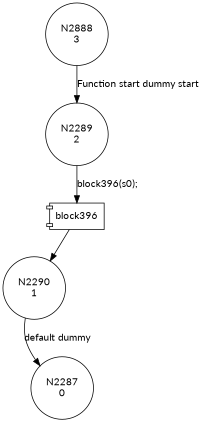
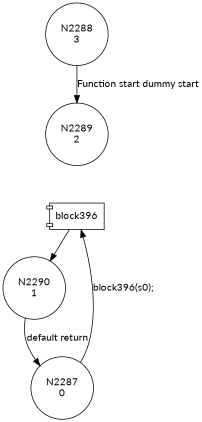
node "N2888 3": label "N2888 3" -> "N2288 3"
edge "N2289 2" -> "block396": now "N2287 0" -> "block396"
edge "N2290 1" -> "N2287 0": label "default dummy" -> "default return"
